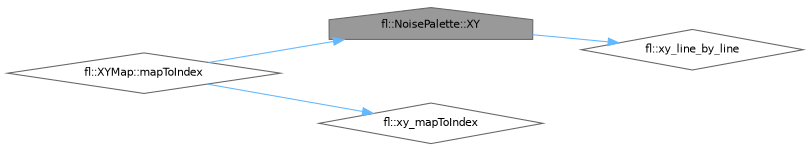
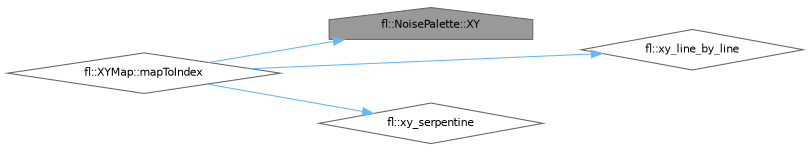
edge "fl::NoisePalette::XY" -> "fl::xy_line_by_line": now "fl::XYMap::mapToIndex" -> "fl::xy_line_by_line"
node "fl::xy_mapToIndex": label "fl::xy_mapToIndex" -> "fl::xy_serpentine"
